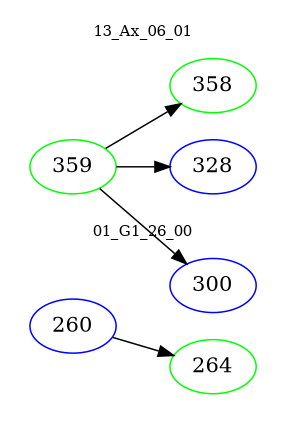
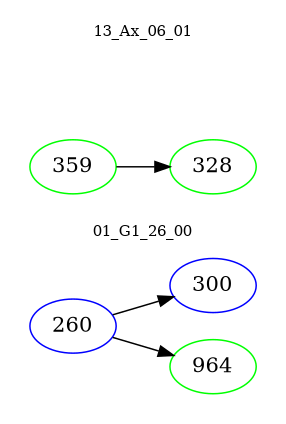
node "358": removed
node "328": color blue -> green
edge "359" -> "300": now "260" -> "300"
node "264": label "264" -> "964"
